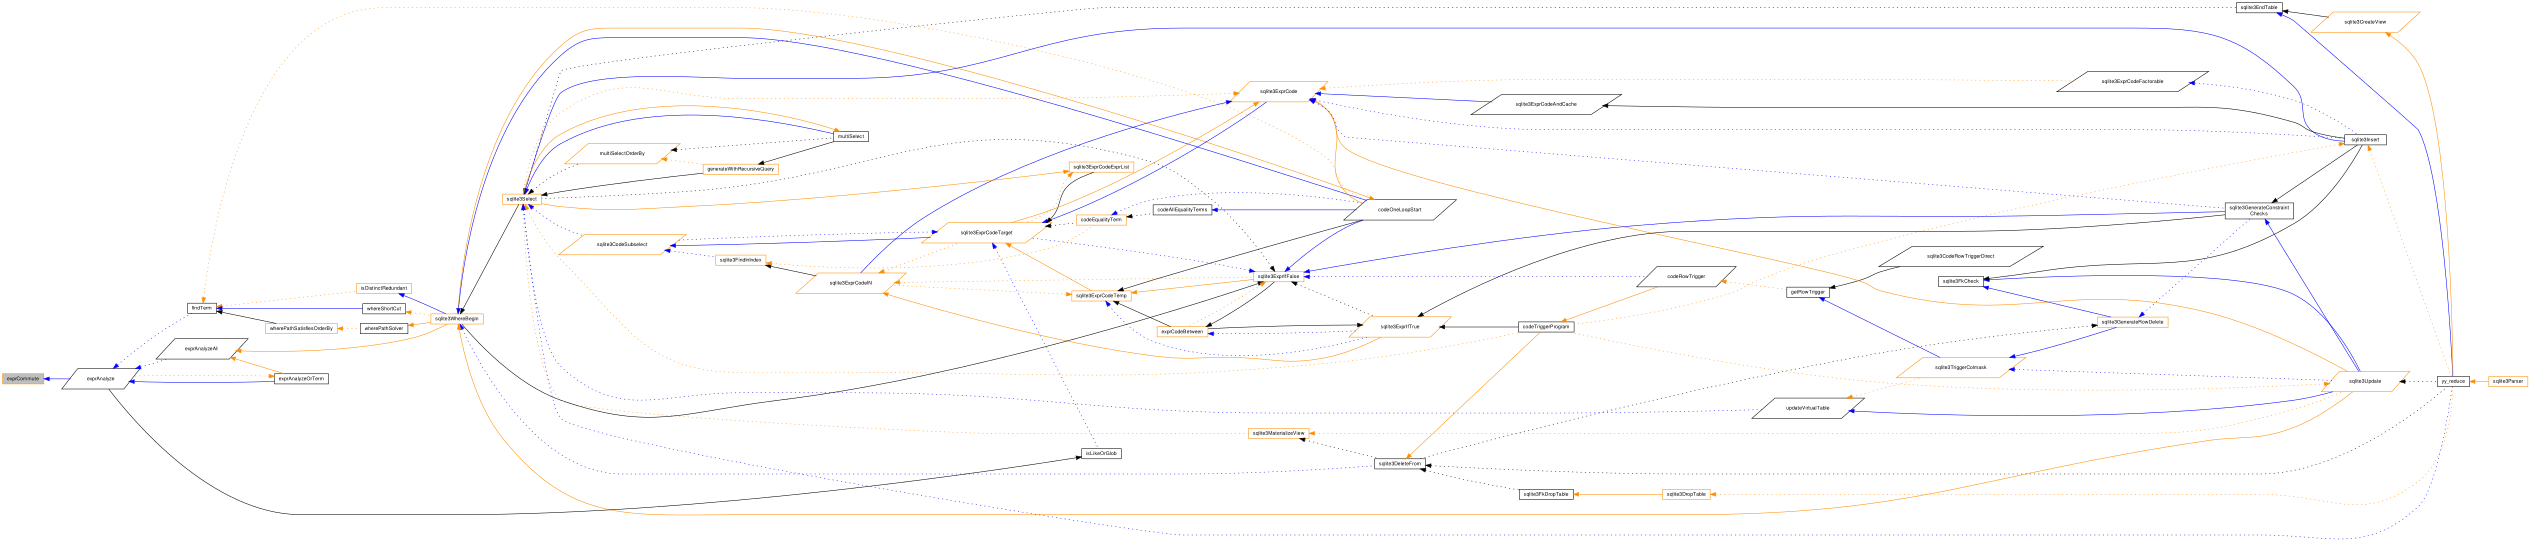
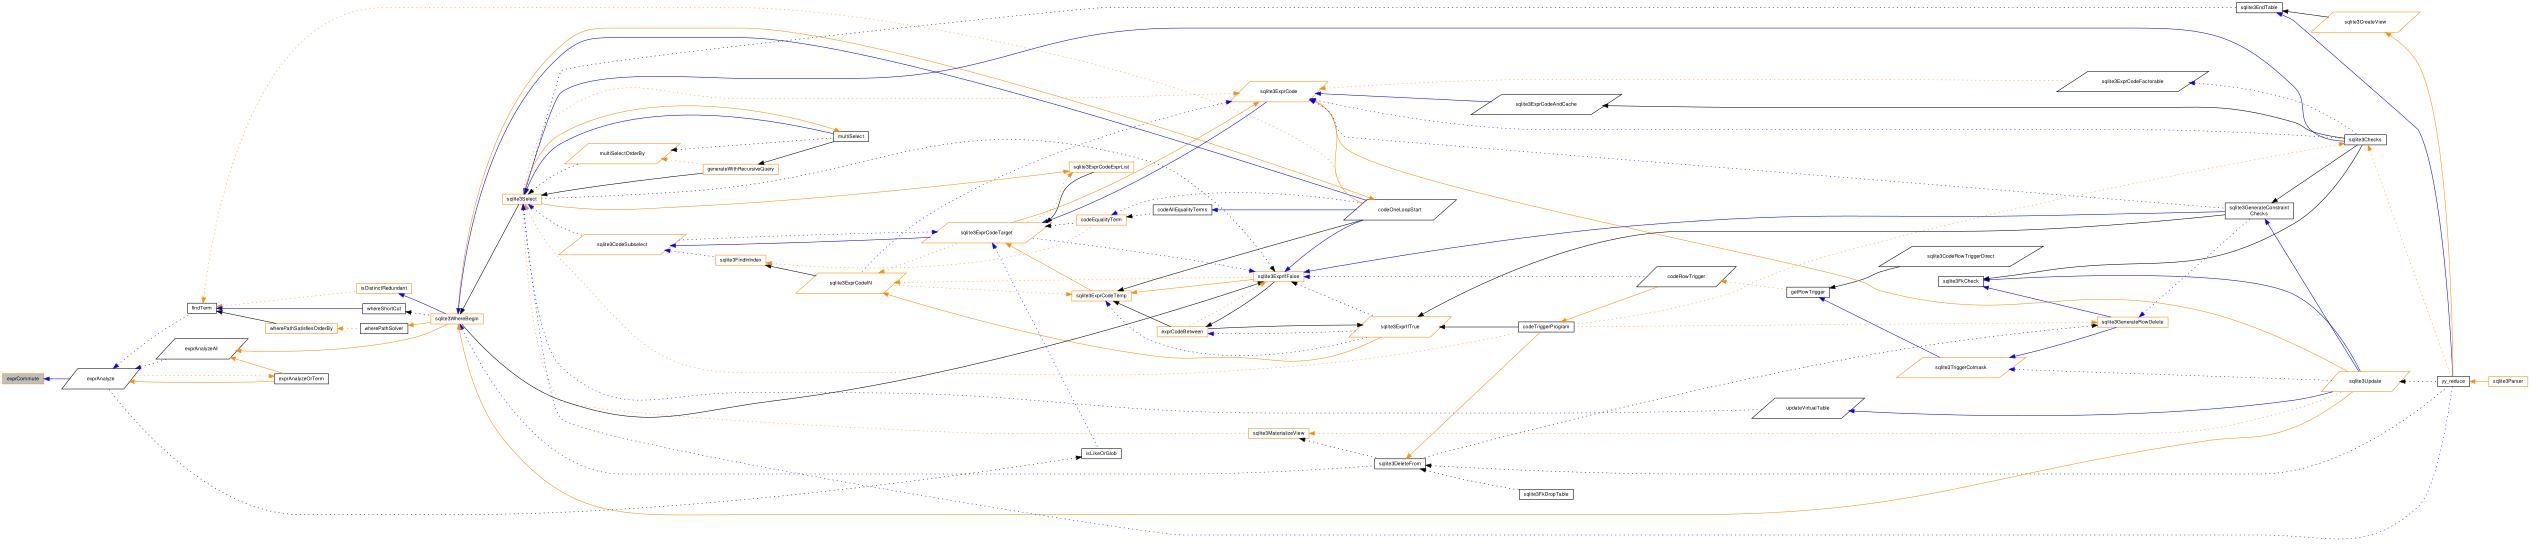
node "sqlite3Insert": label "sqlite3Insert" -> "sqlite3Checks"
edge "sqlite3ExprCodeIN" -> "sqlite3ExprCode": style solid -> dotted
edge "sqlite3WhereBegin" -> "whereShortCut": color darkorange -> black
edge "exprAnalyzeOrTerm" -> "exprAnalyze": color blue -> darkorange
edge "sqlite3TriggerColmask" -> "updateVirtualTable": removed
edge "codeTriggerProgram" -> "sqlite3Update": now "codeTriggerProgram" -> "sqlite3GenerateRowDelete"
node "sqlite3DropTable": removed
edge "exprAnalyze" -> "isLikeOrGlob": style solid -> dotted
